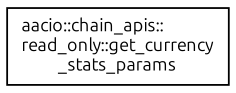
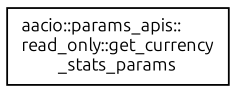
node "aacio::chain_apis:: read_only::get_currency _stats_params": label "aacio::chain_apis:: read_only::get_currency _stats_params" -> "aacio::params_apis:: read_only::get_currency _stats_params"
